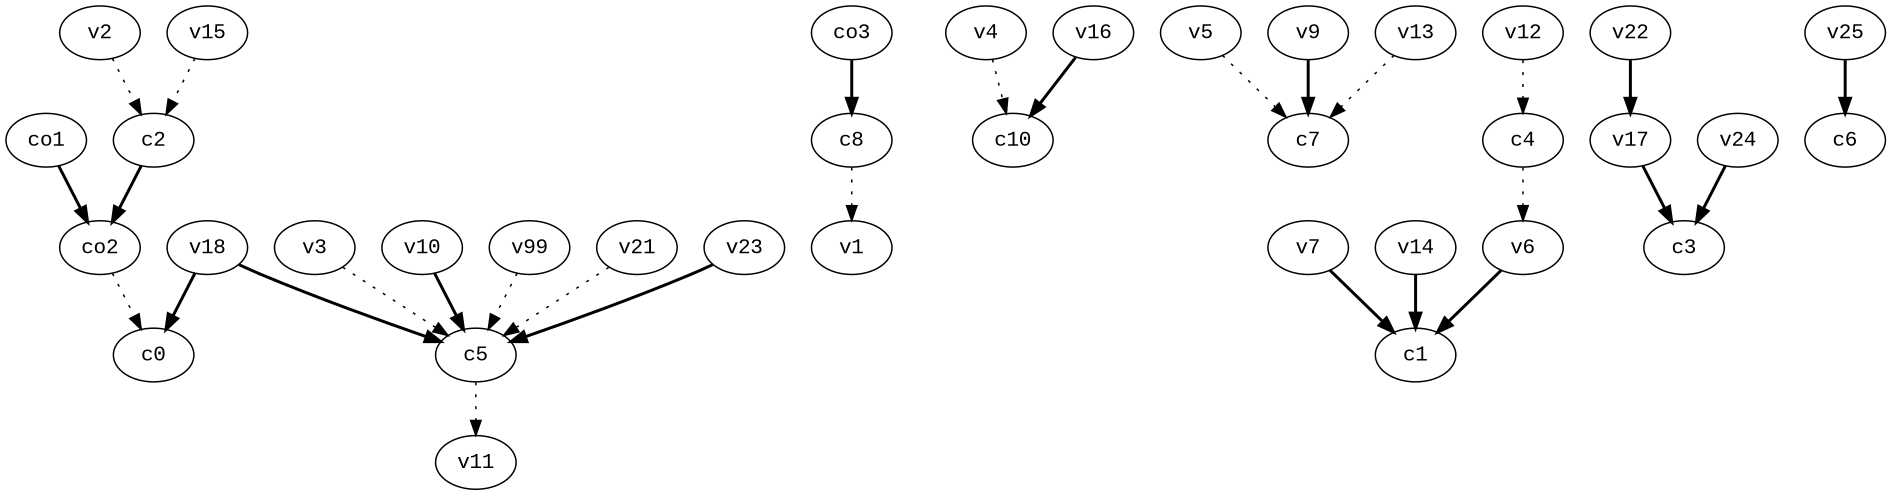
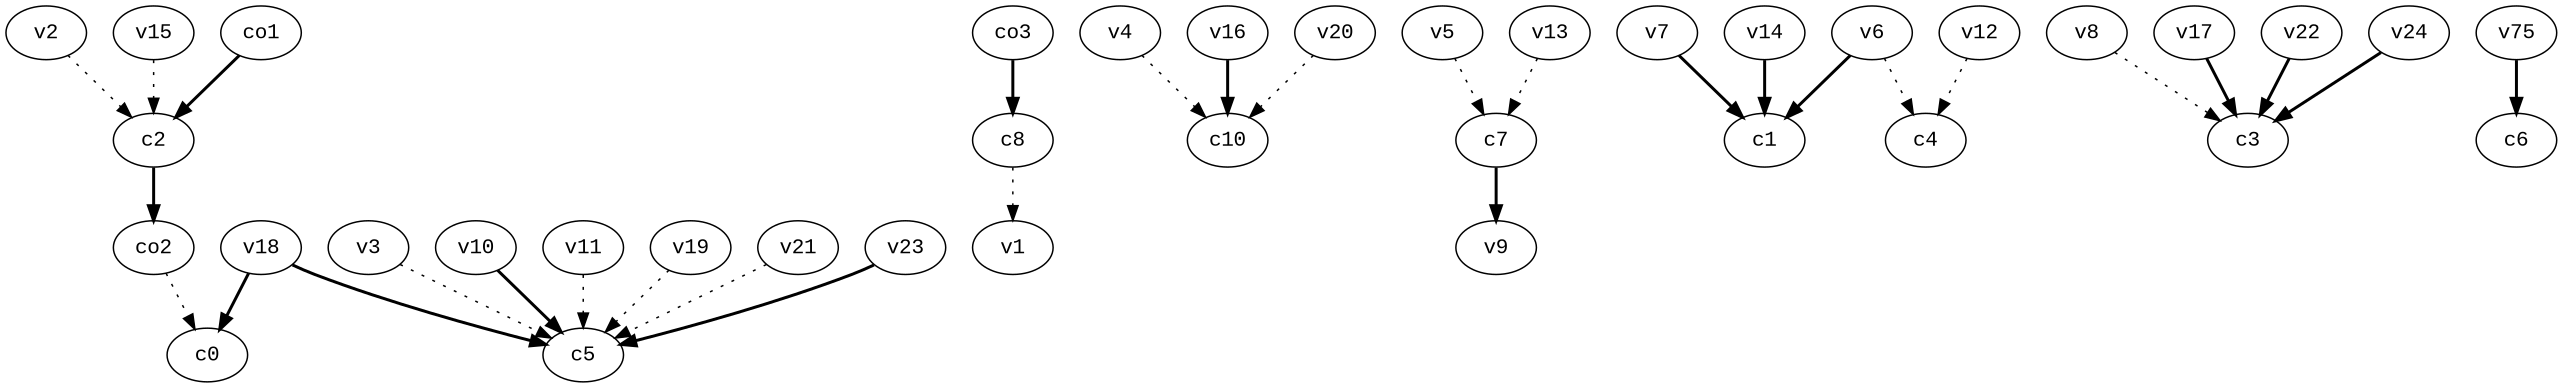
node "v20": added
node "v25": label "v25" -> "v75"
node "v8": added
edge "v9" -> "c7": reversed
edge "v22" -> "v17": now "v22" -> "c3"
edge "co1" -> "co2": now "co1" -> "c2"
edge "c4" -> "v6": reversed
node "v99": label "v99" -> "v19"
edge "c5" -> "v11": reversed
